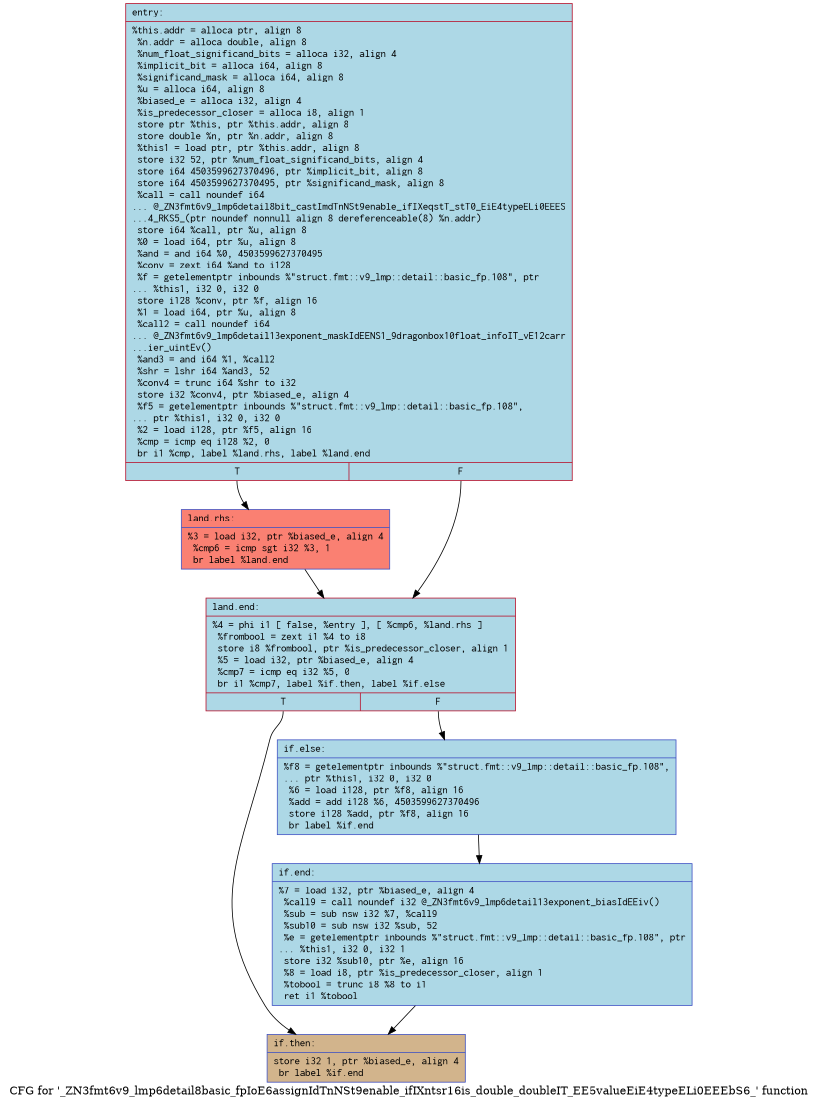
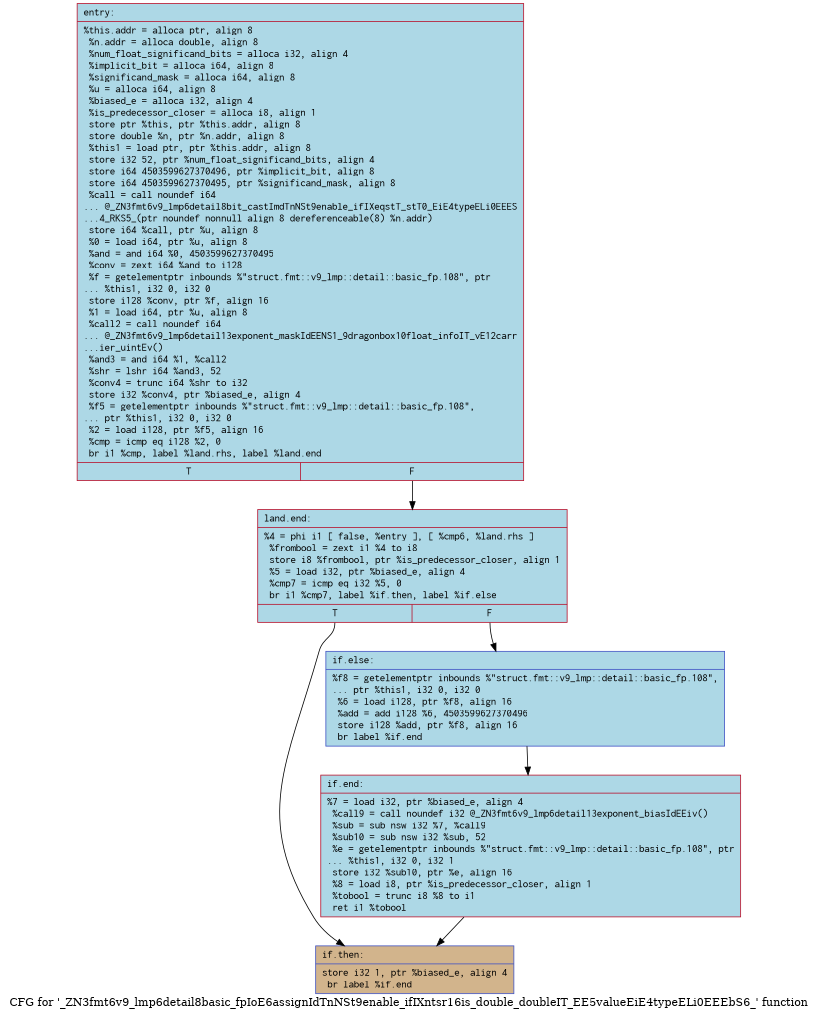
node "land.rhs:": removed
node "if.end:": color #3d50c3ff -> #b70d28ff
